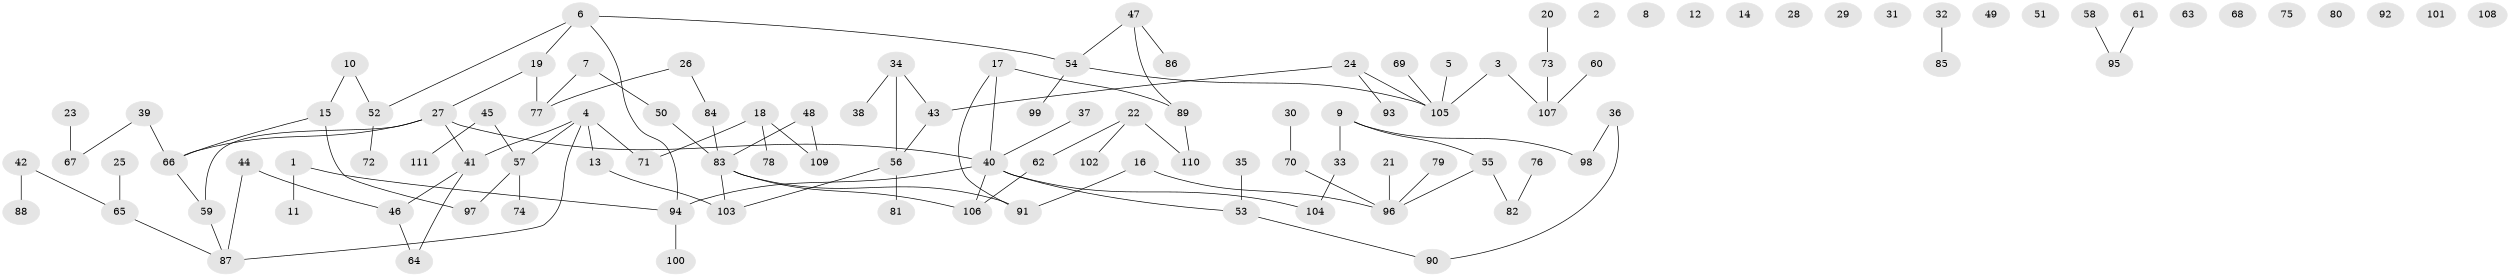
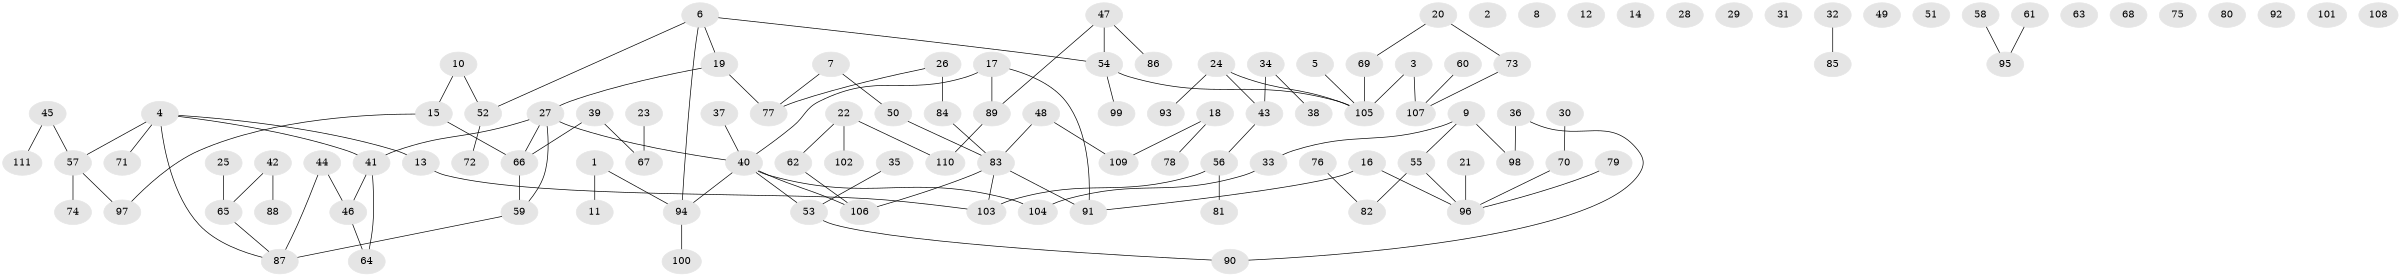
edge "20" -- "69": added
edge "34" -- "56": removed
edge "18" -- "71": removed
